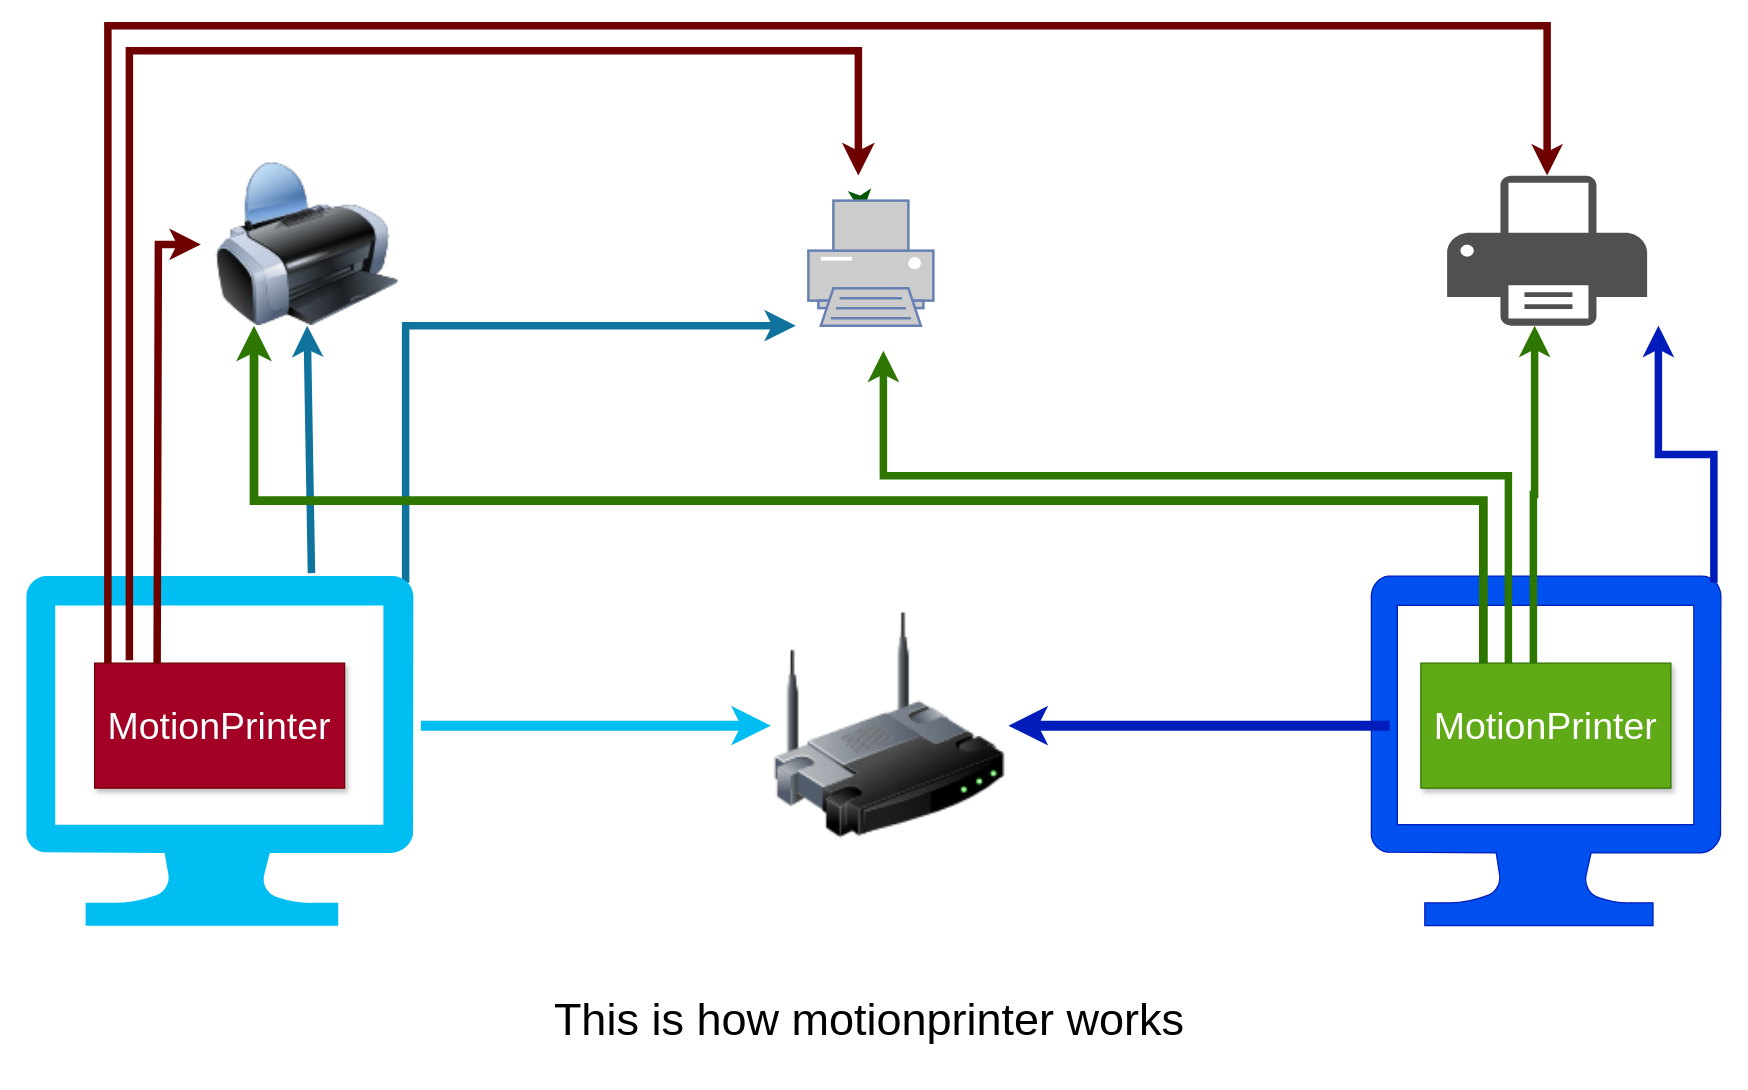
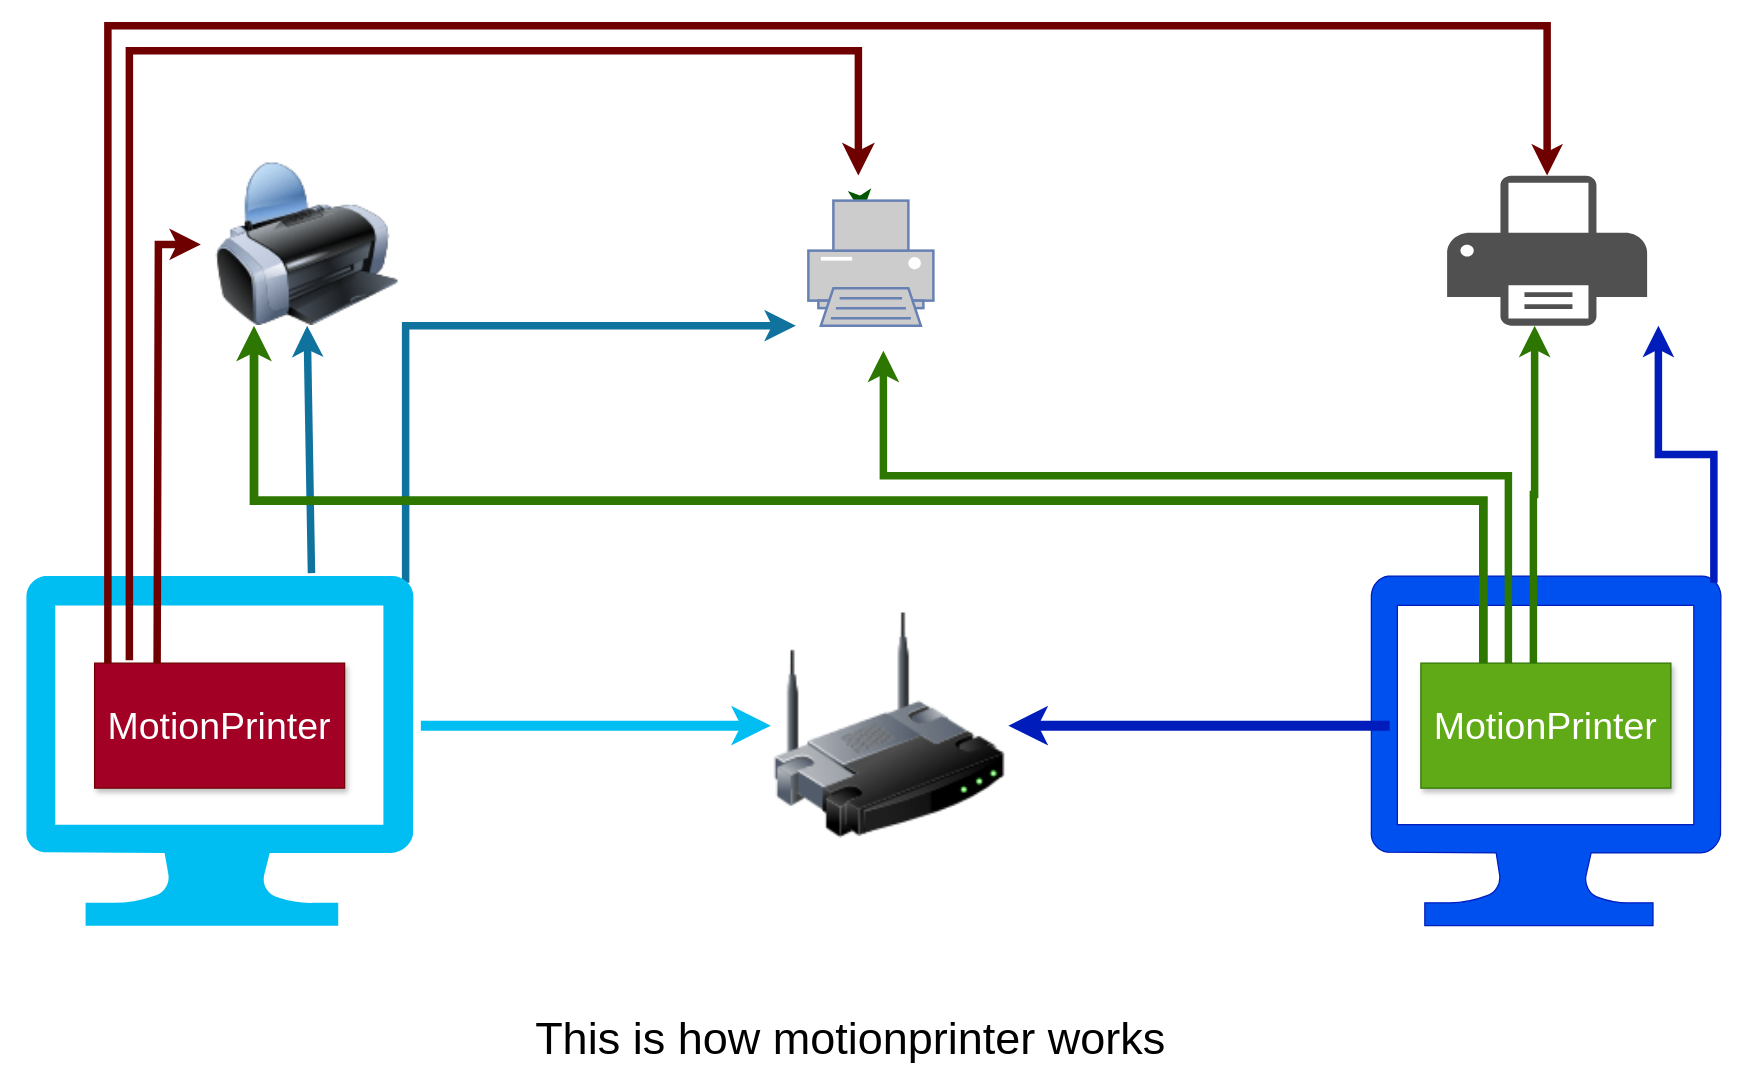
node "This is how motionprinter works": moved (869, 1019) -> (851, 1038)
